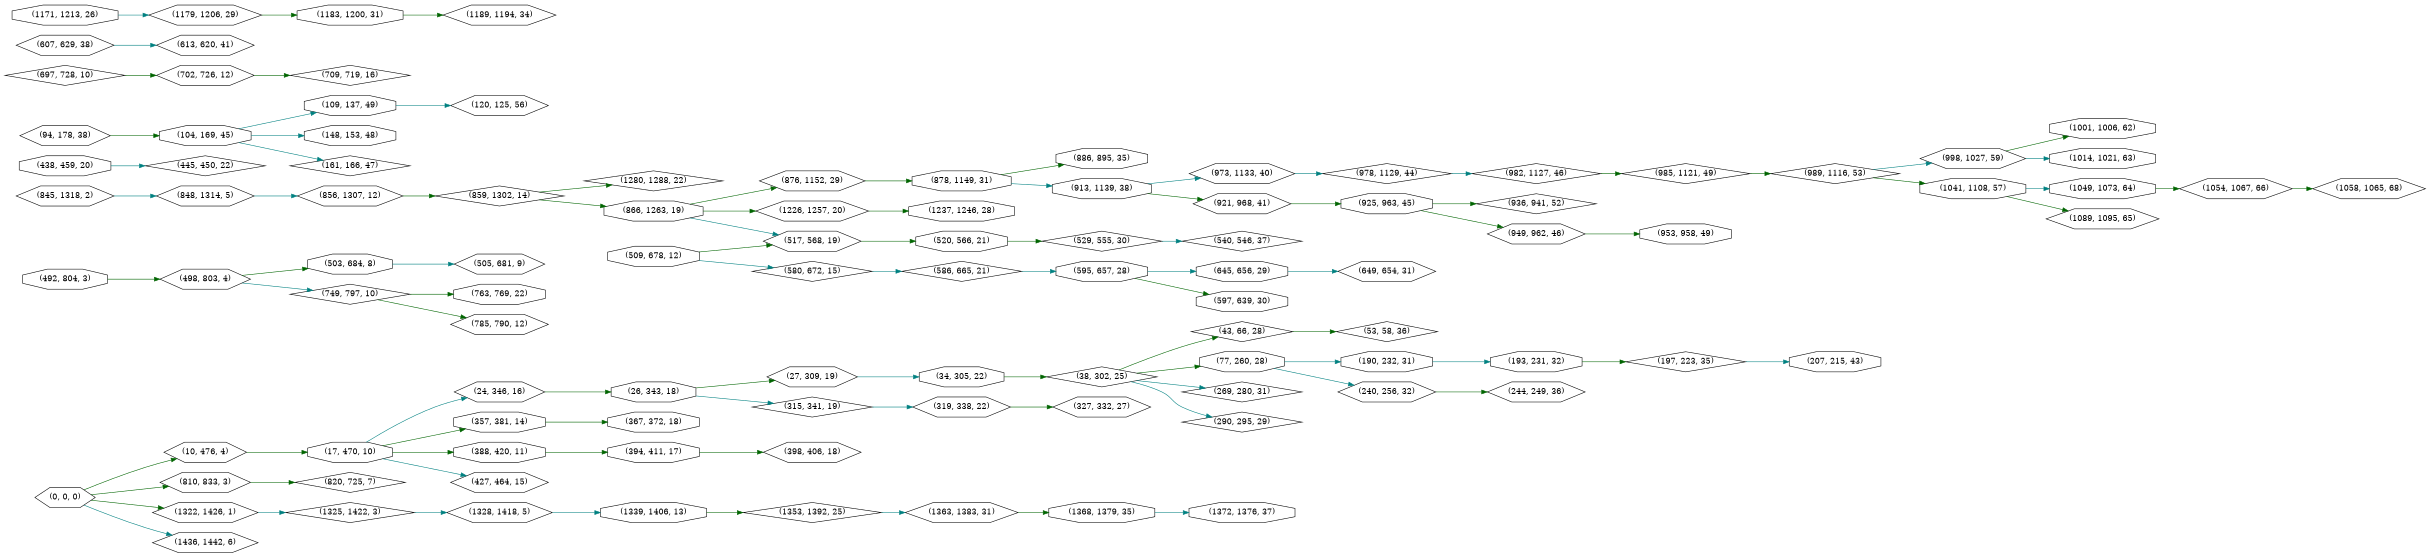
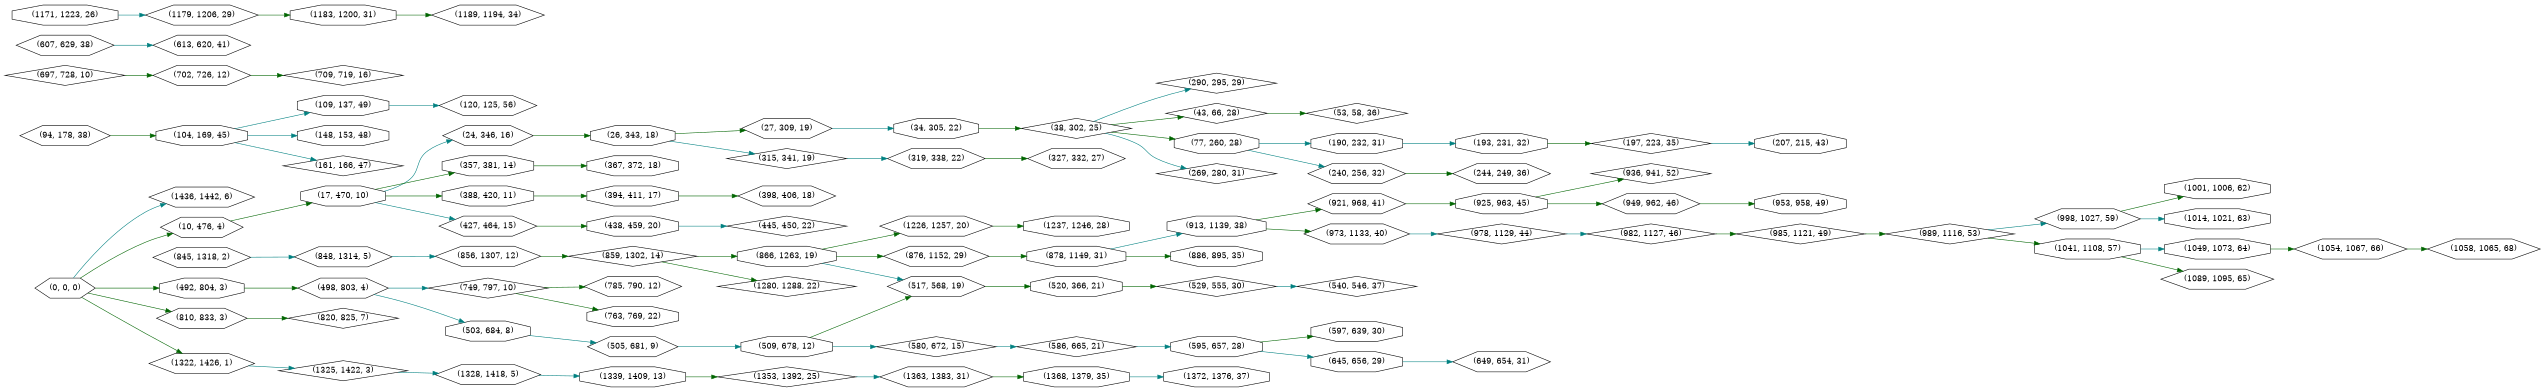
node "(1171, 1213, 26)": label "(1171, 1213, 26)" -> "(1171, 1223, 26)"
edge "(913, 1139, 38)" -> "(973, 1133, 40)": color teal -> darkgreen
edge "(427, 464, 15)" -> "(438, 459, 20)": added
node "(520, 566, 21)": label "(520, 566, 21)" -> "(520, 366, 21)"
edge "(498, 803, 4)" -> "(503, 684, 8)": color darkgreen -> teal
edge "(0, 0, 0)" -> "(492, 804, 3)": added
edge "(505, 681, 9)" -> "(509, 678, 12)": added
node "(820, 725, 7)": label "(820, 725, 7)" -> "(820, 825, 7)"
node "(1339, 1406, 13)": label "(1339, 1406, 13)" -> "(1339, 1409, 13)"
